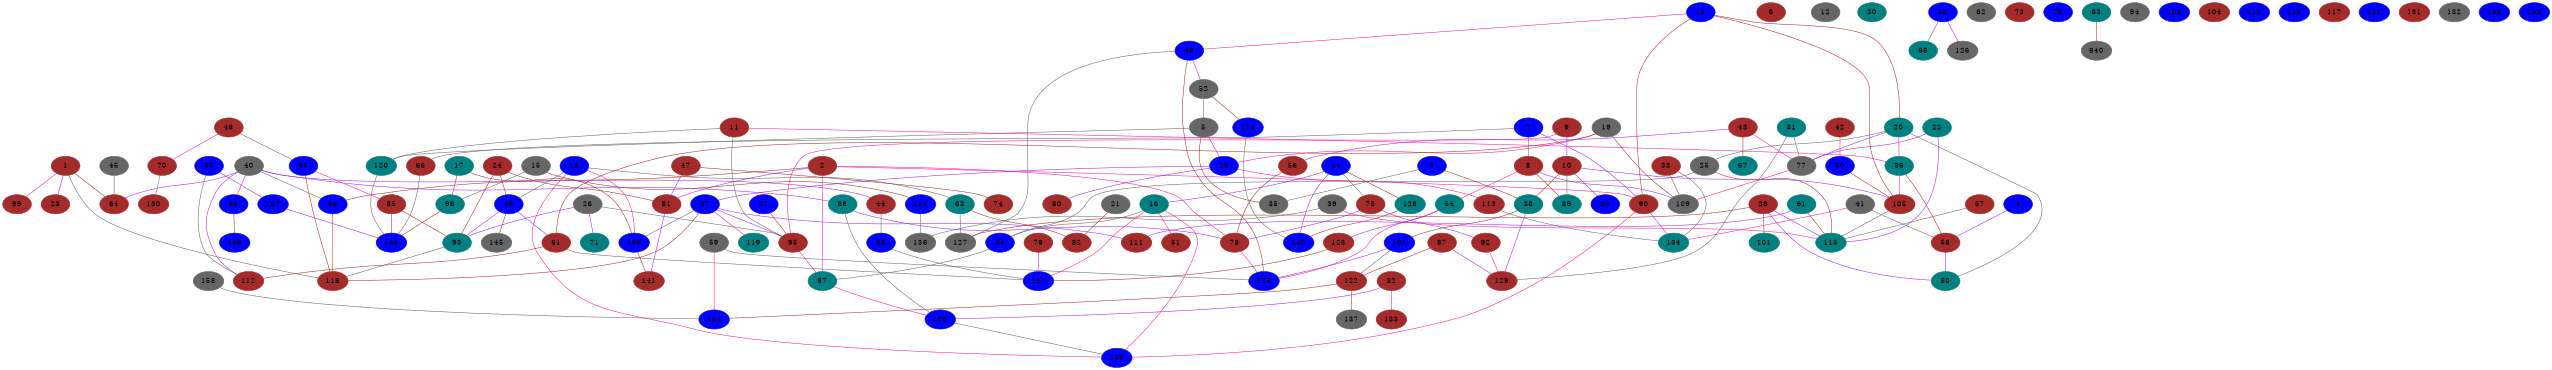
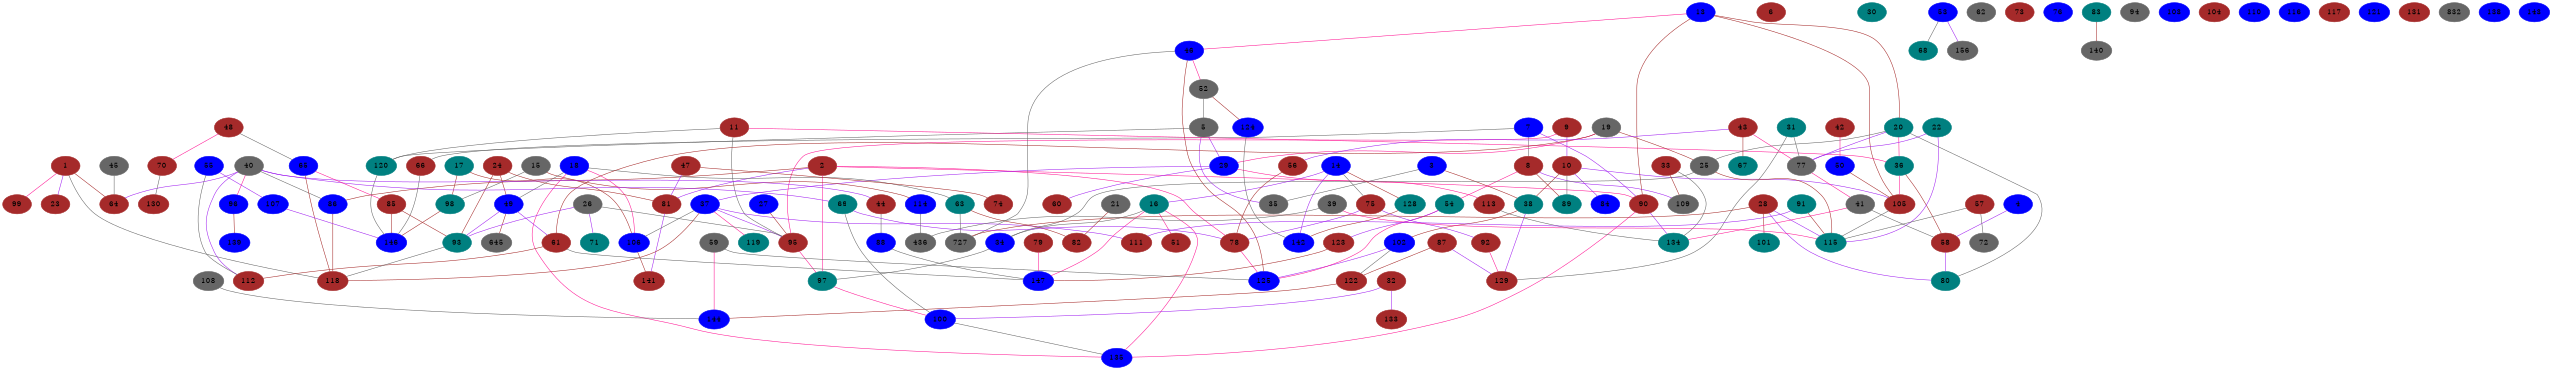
node "12": removed
node "132": label "132" -> "832"
node "126": label "126" -> "156"
node "640": label "640" -> "140"
edge "19" -- "109": now "19" -- "25"
edge "77" -- "109": now "77" -- "41"
edge "5" -- "35": color brown -> purple
node "145": label "145" -> "645"
node "136": label "136" -> "436"
node "127": label "127" -> "727"
node "72": added
node "158": label "158" -> "108"
node "137": removed
